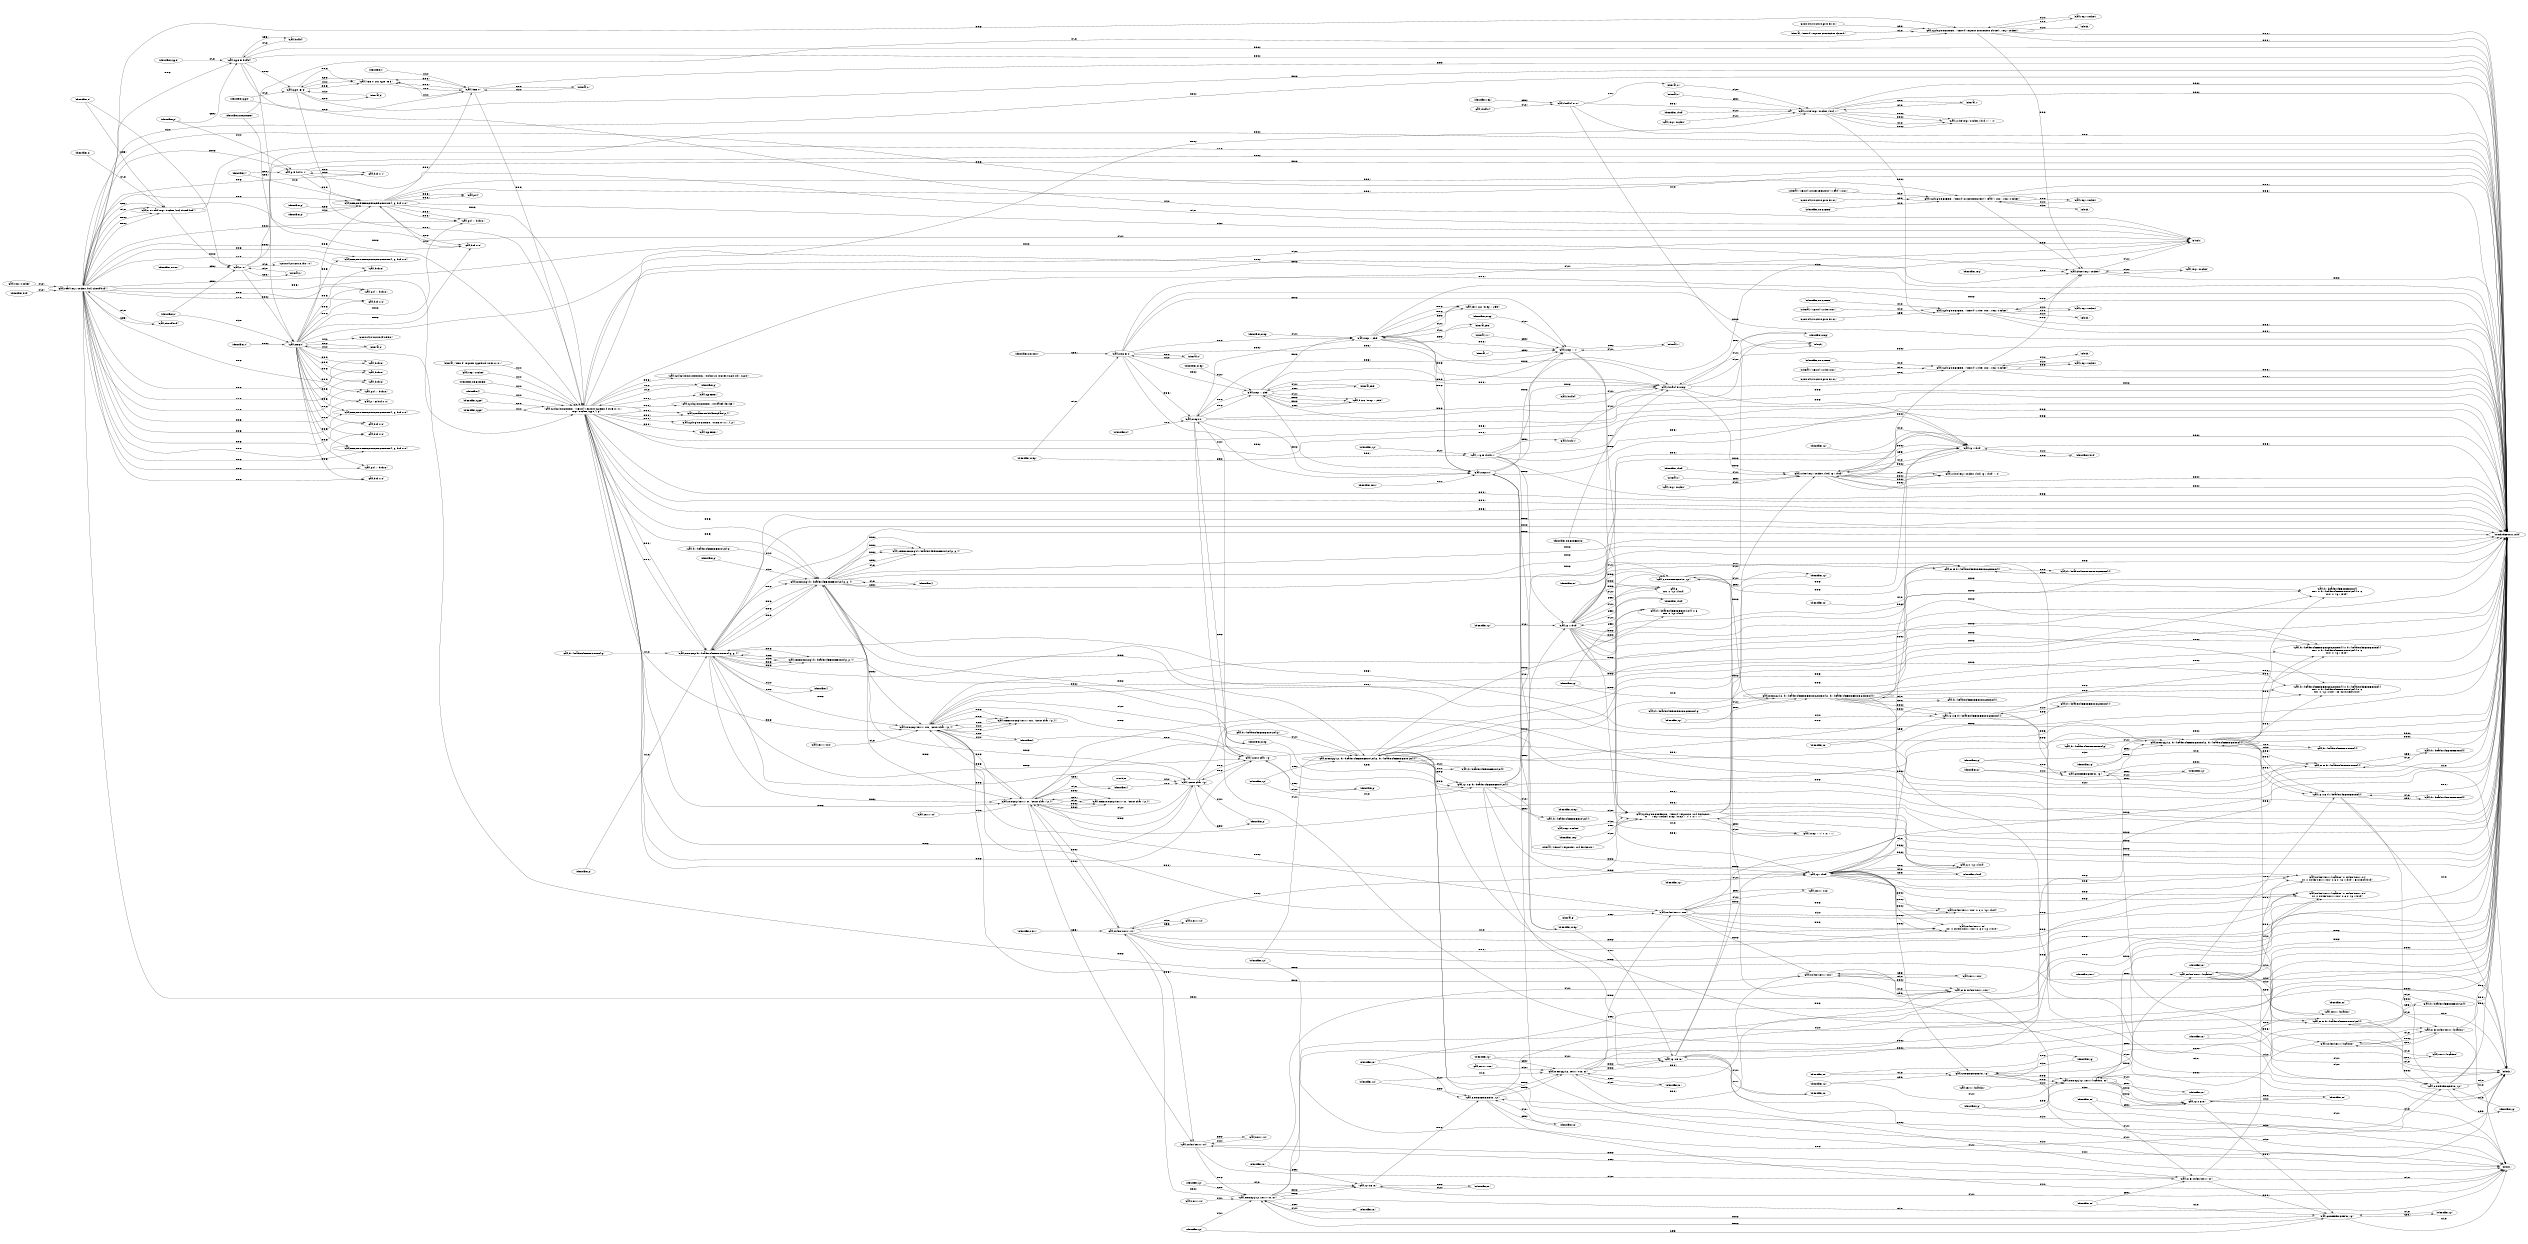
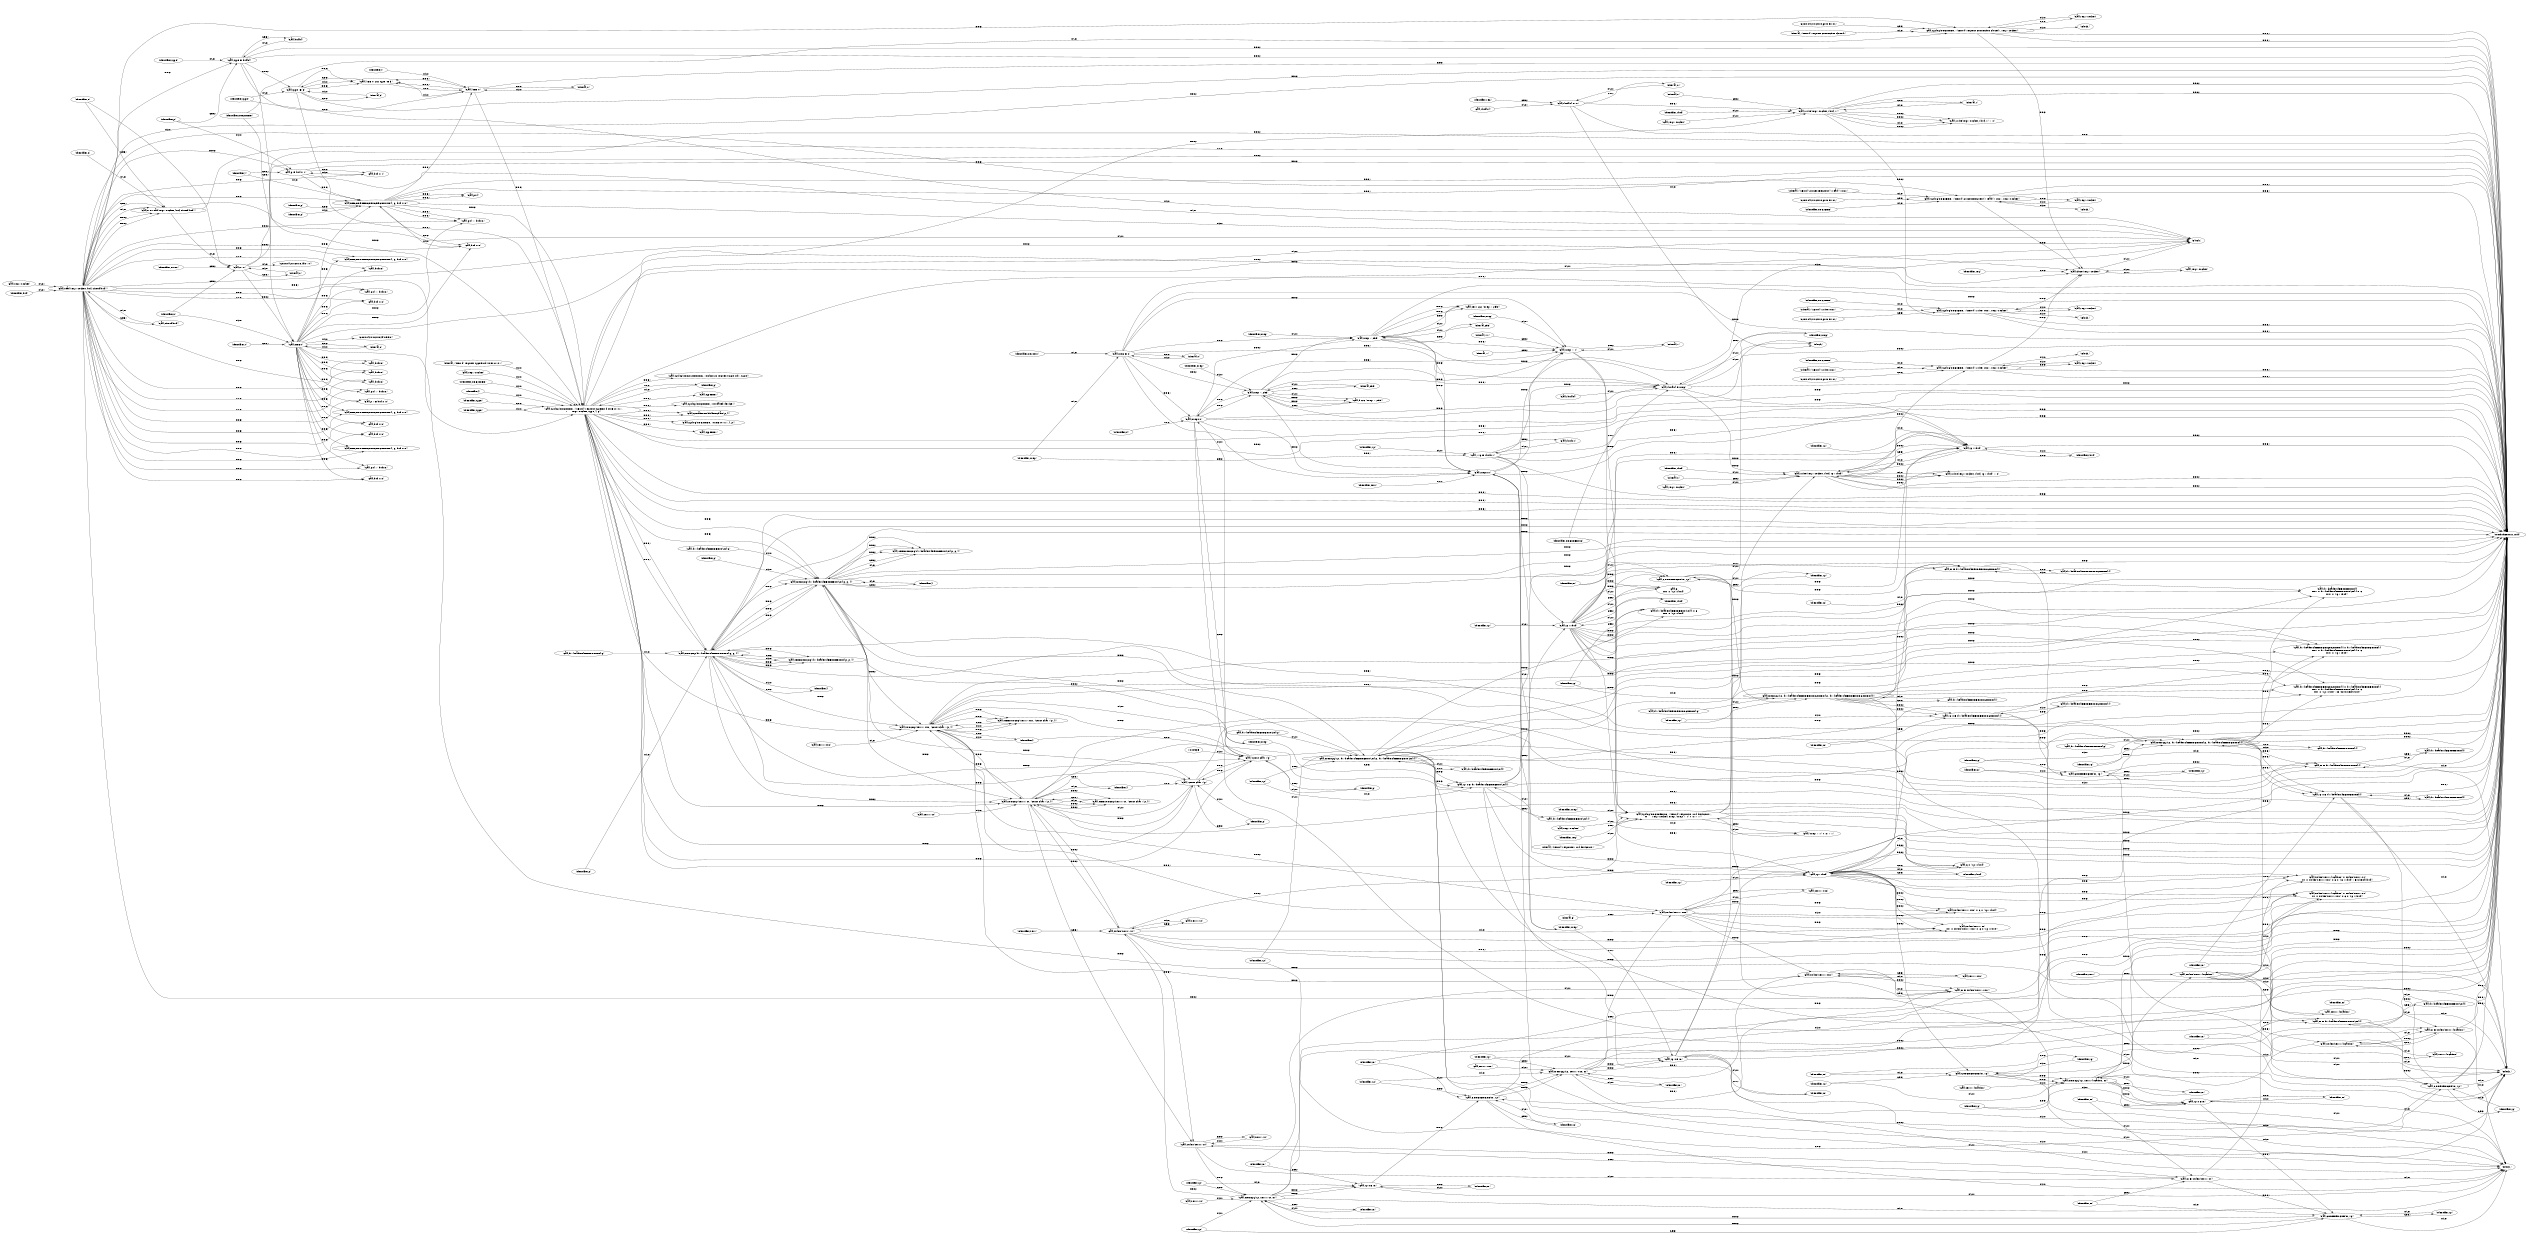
edge "(Literal,'0')" -> "(Call,write(req->socket, rbuf, 1))": now "(Literal,'0')" -> "(Call,rbuf[0] = '0')"
edge "(Call,n = read(req->socket, buf, sizeof(buf)))" -> "(Call,n<0)": label "DDG: " -> "AST: "
edge "(Call,close(req->socket))" -> "(MethodReturn,void)": removed, label "DDG:"
edge "(Identifier,t)" -> "(Call,n==0)": label "DDG: " -> "CFG: "
edge "(Identifier,newserv)" -> "(Call,nrep = 0)": label "CFG: " -> "AST: "
edge "(Call,rbuf+1)" -> "(Call,rbuf[0] = nrep)": now "(Call,rbuf+1)" -> "(Call,* rp = rbuf+1)"
node "1000535": added
node "1000520": removed
